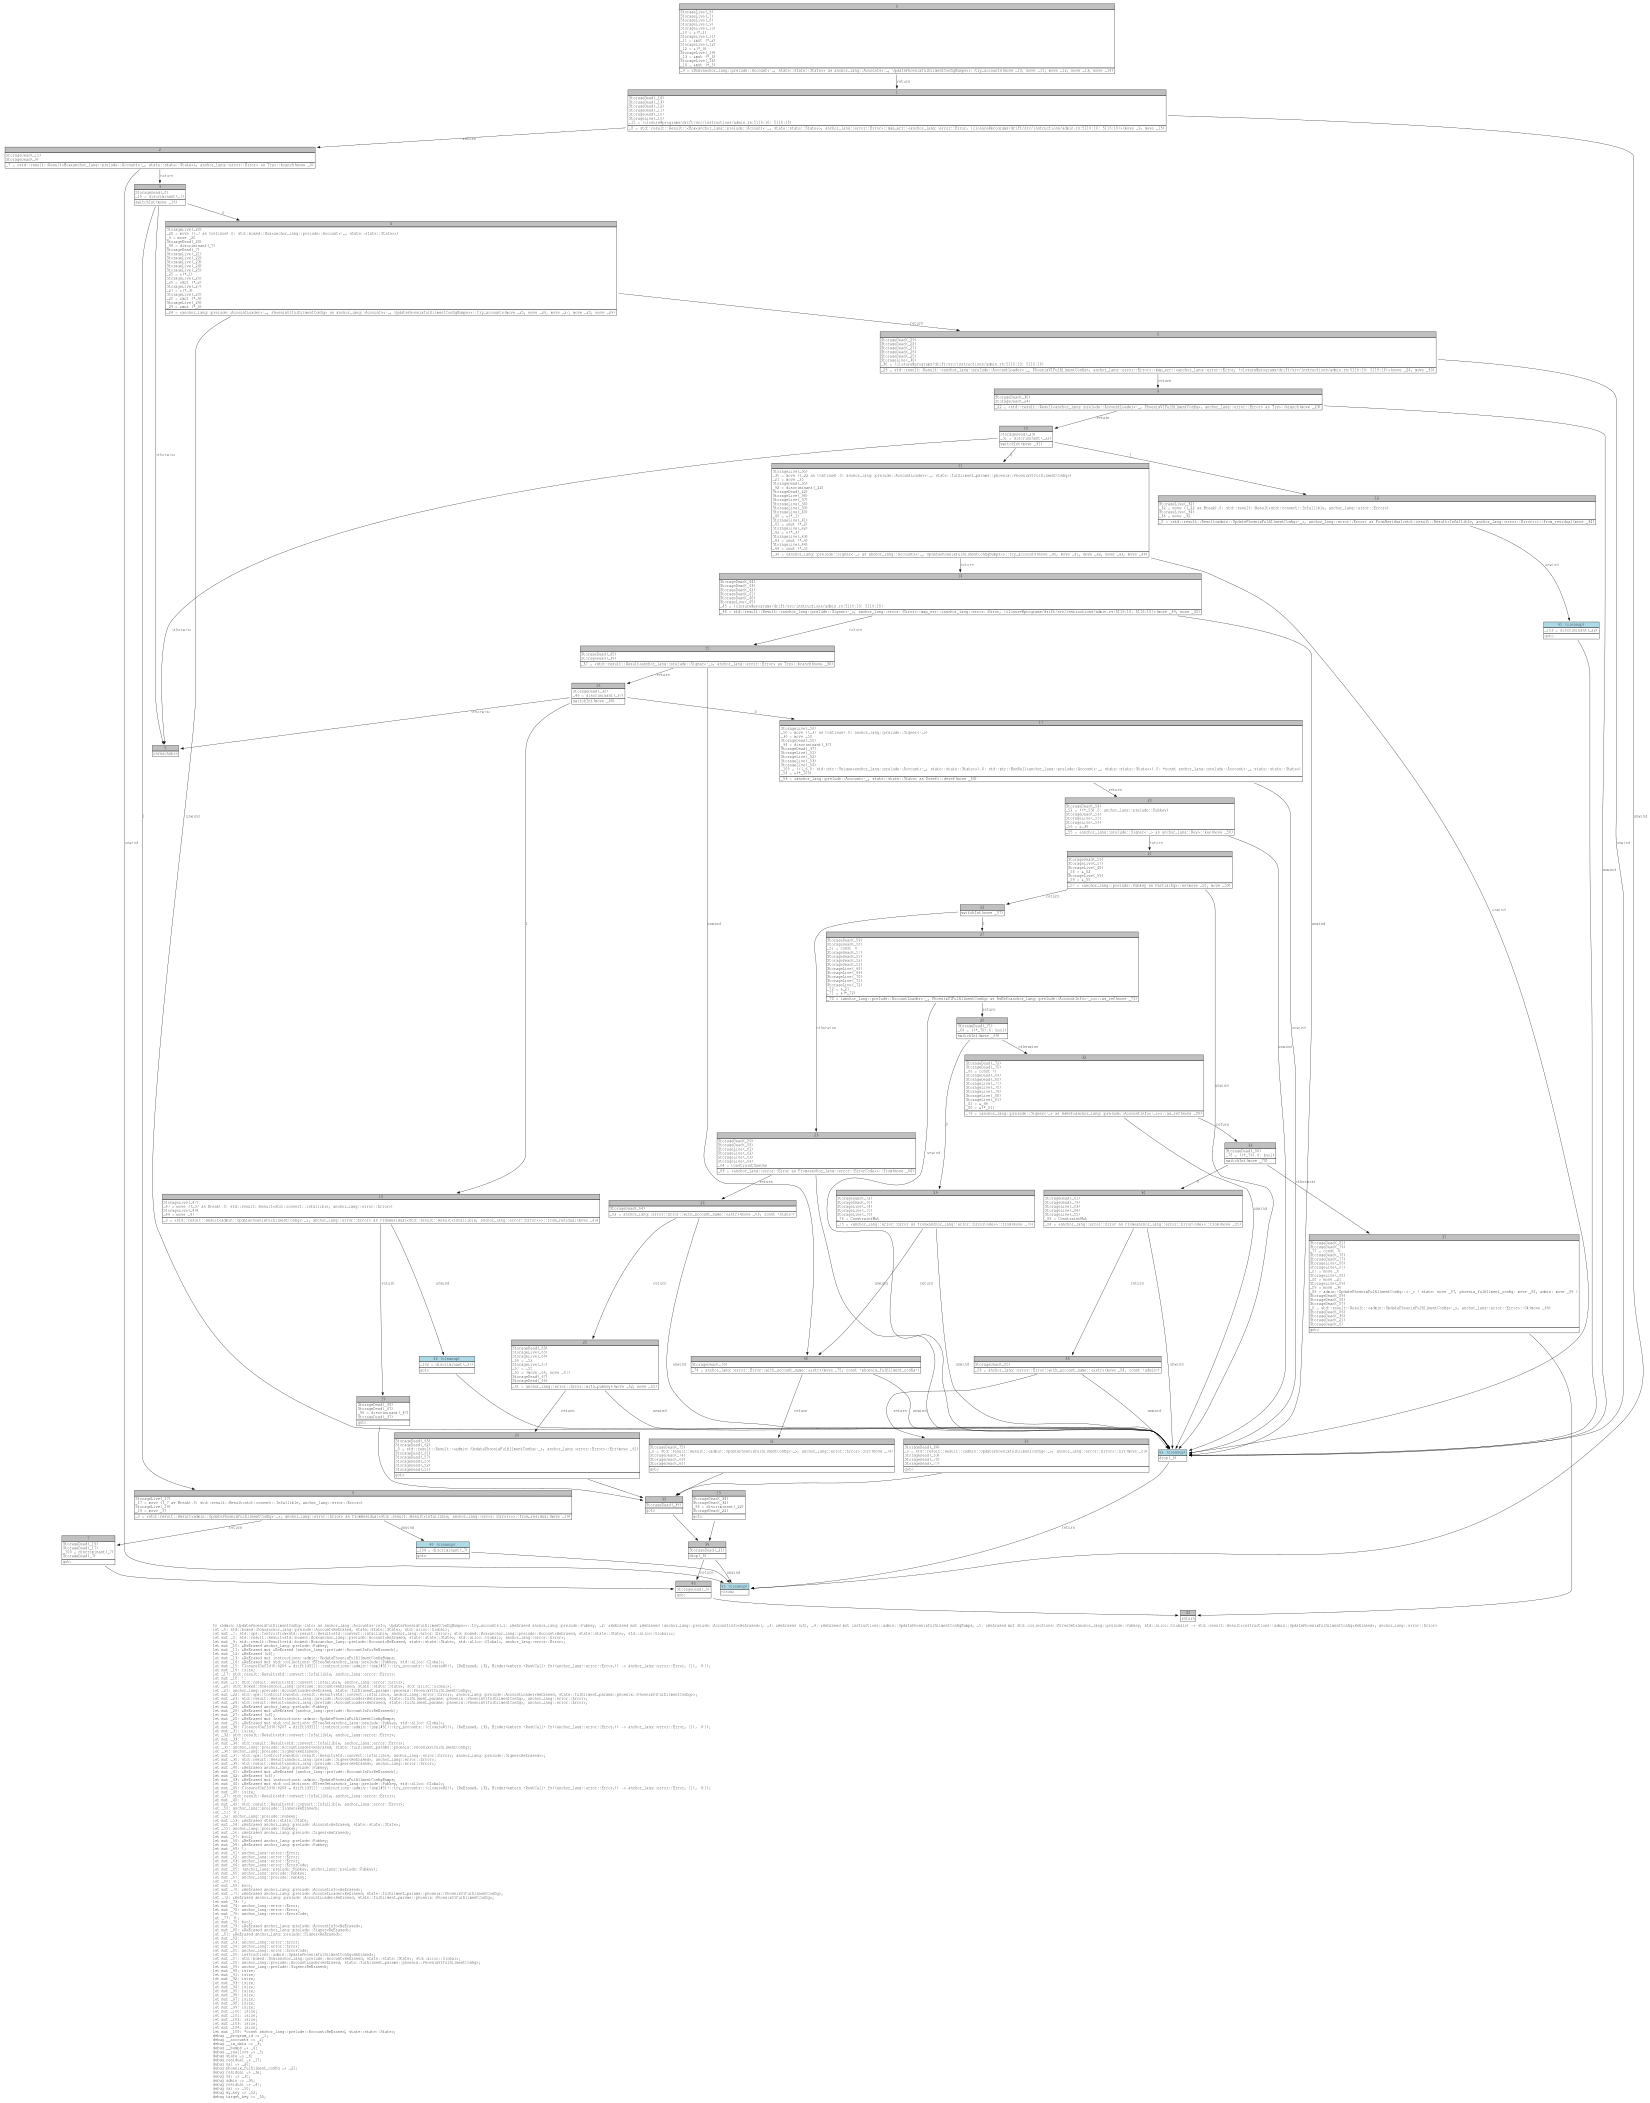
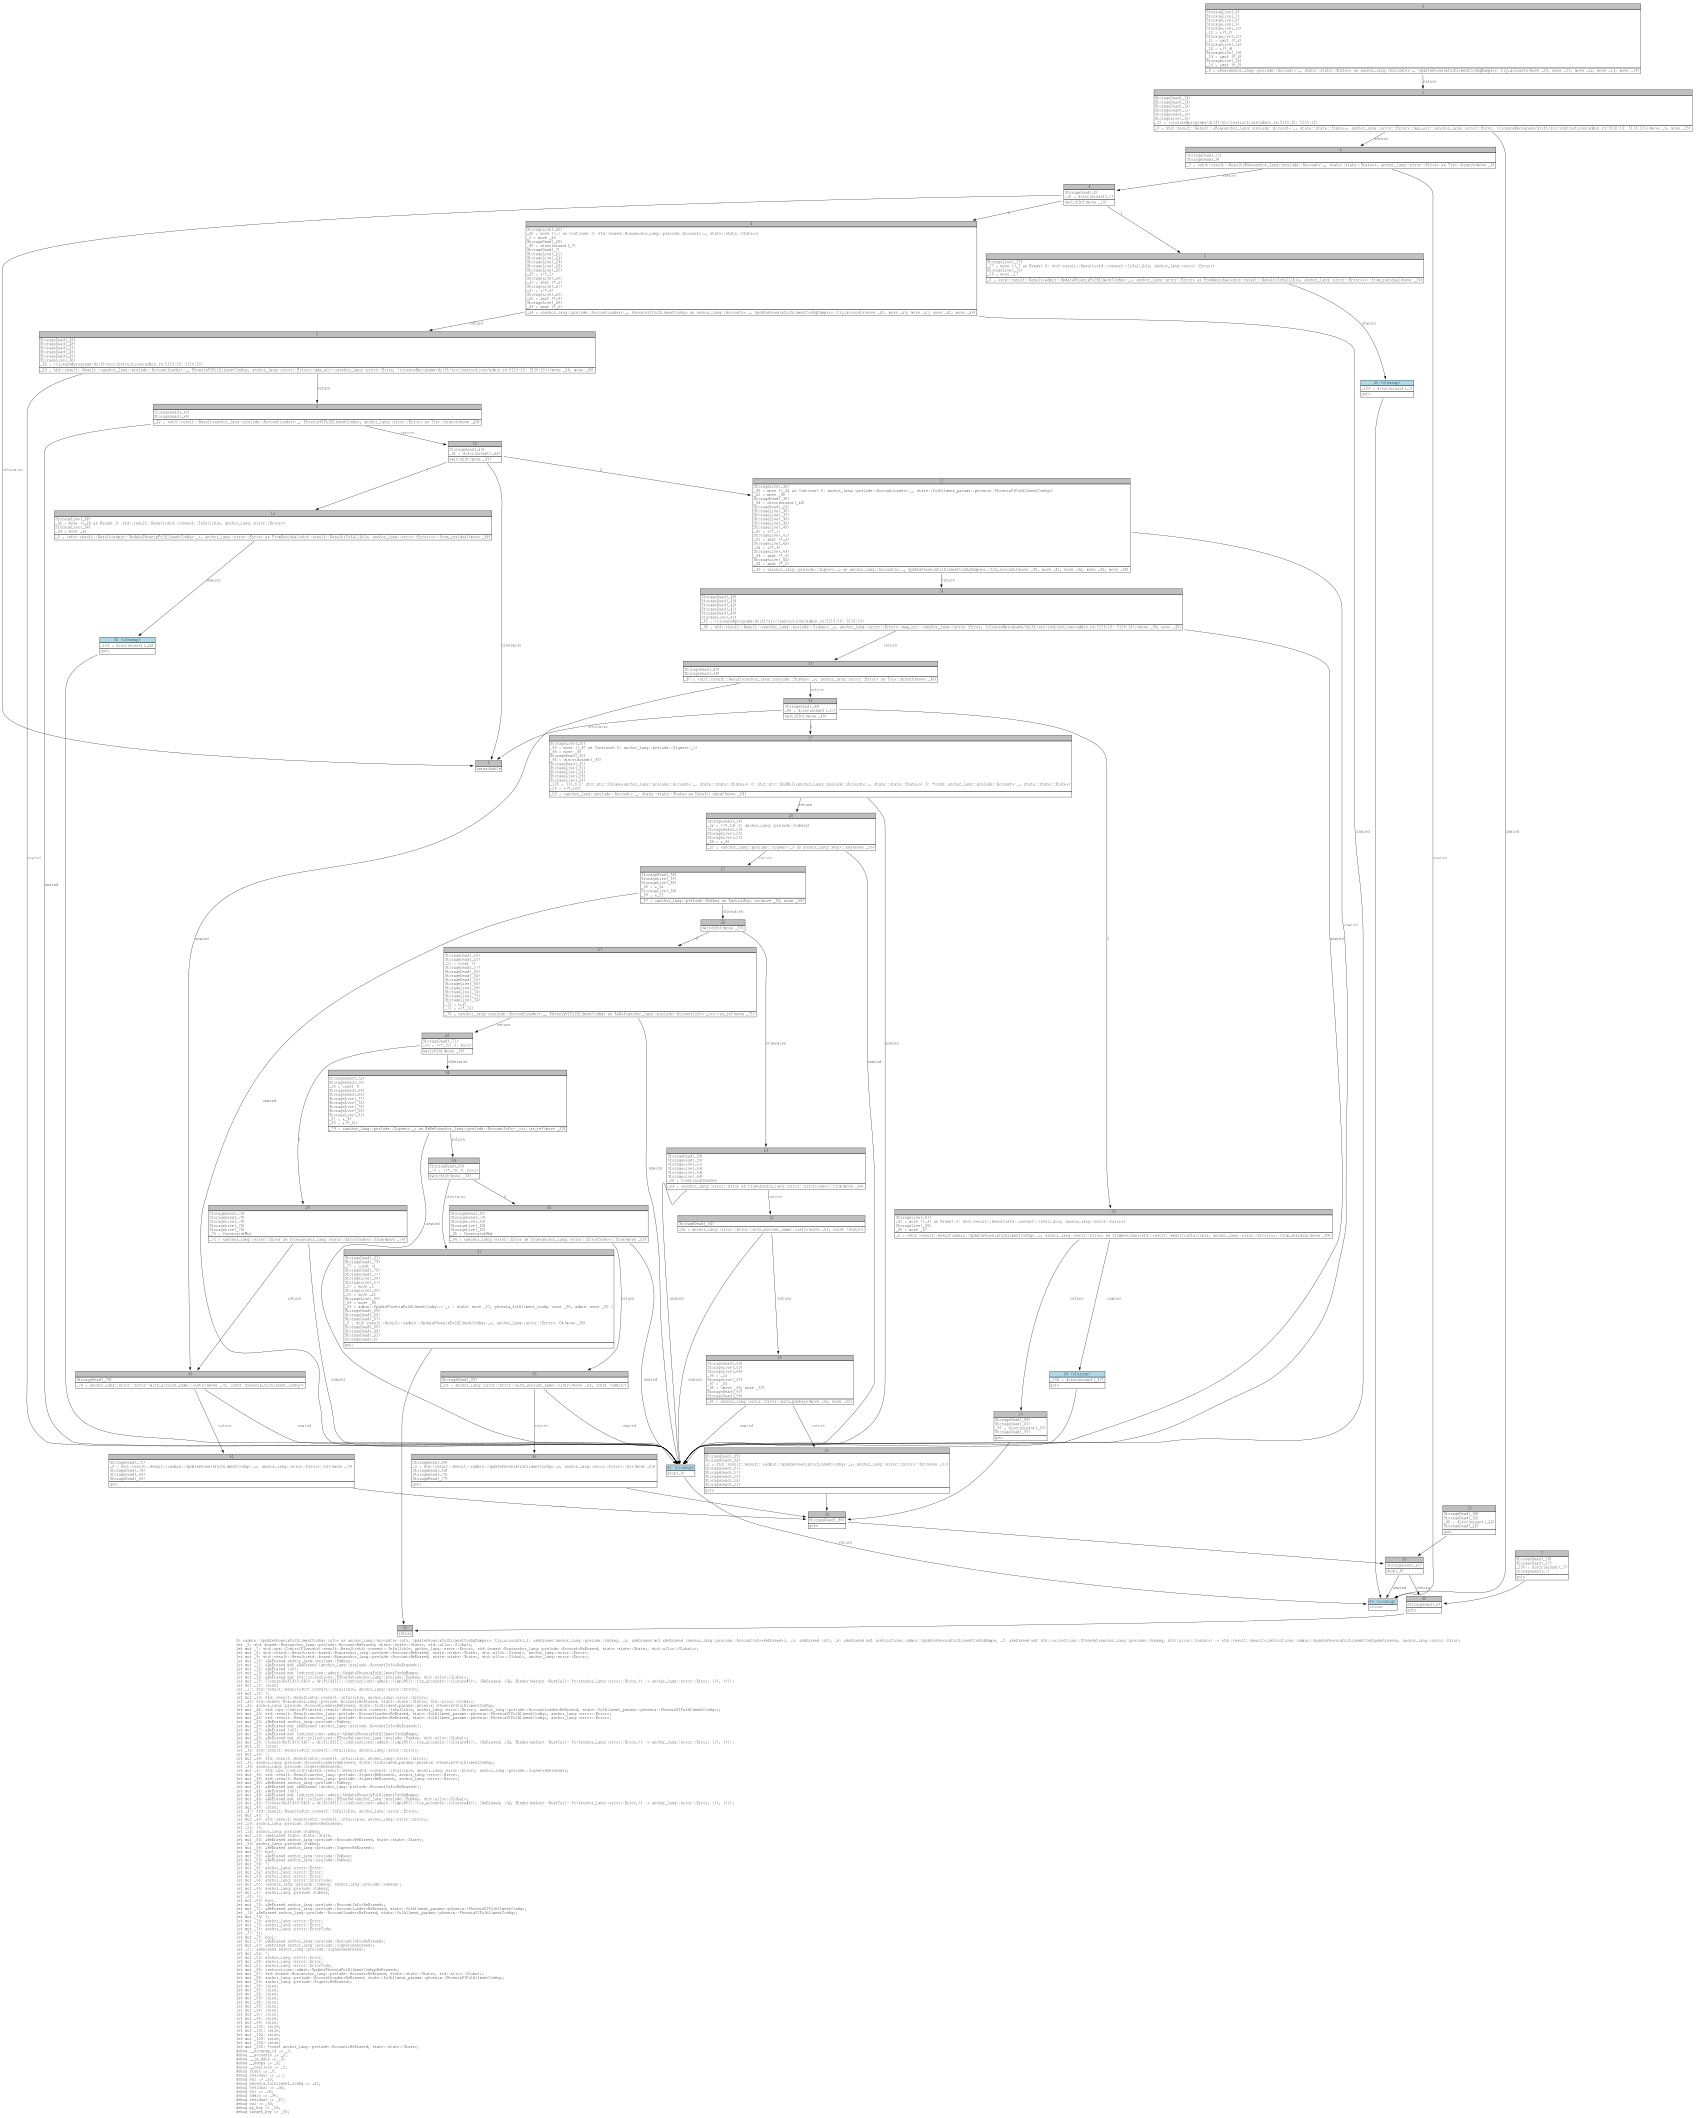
edge "21" -> "22": label "return" -> "otherwise"
edge "6" -> "7": removed, label "return"
